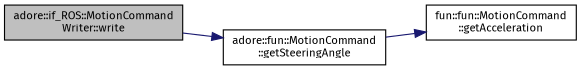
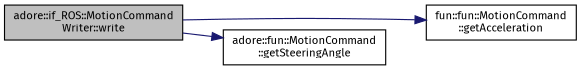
edge "adore::fun::MotionCommand ::getSteeringAngle" -> "fun::fun::MotionCommand ::getAcceleration": now "adore::if_ROS::MotionCommand Writer::write" -> "fun::fun::MotionCommand ::getAcceleration"
